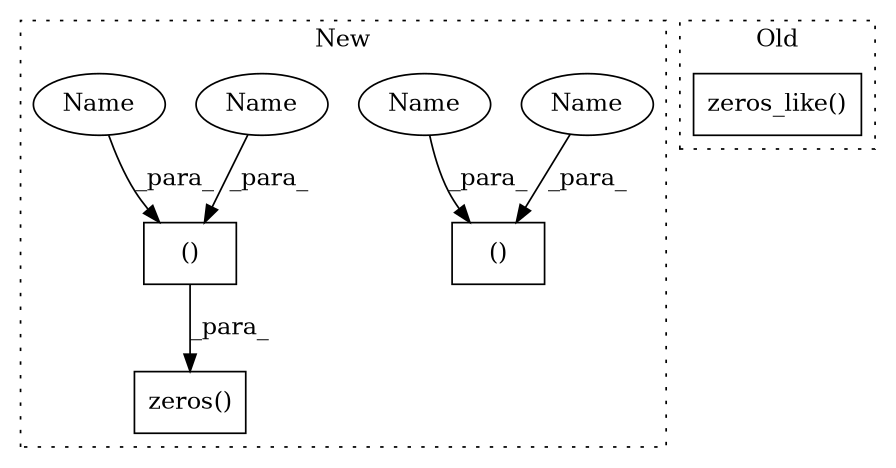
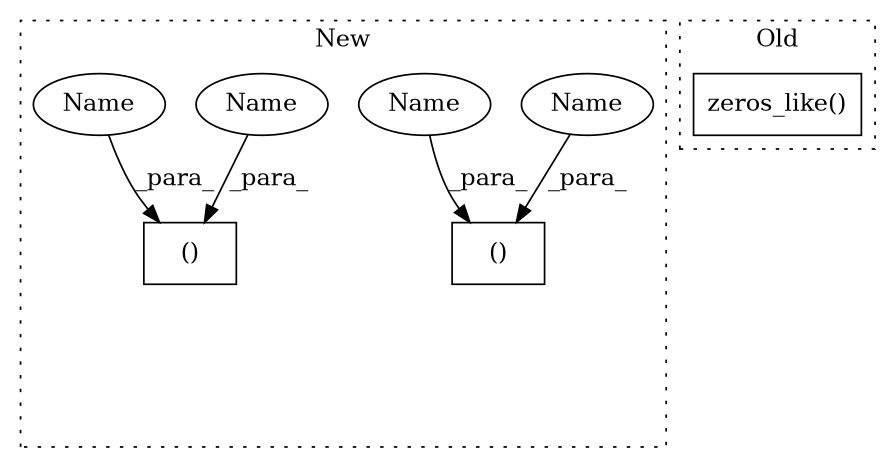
node "zeros()": removed
